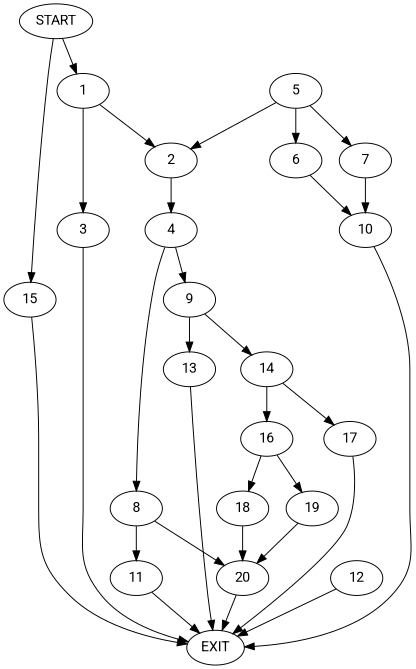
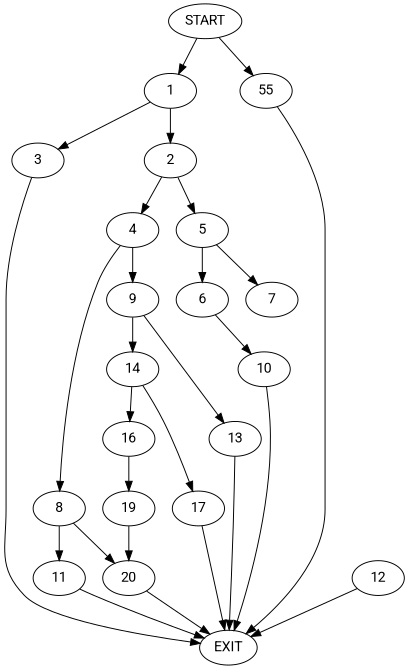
edge "5" -> "2": reversed
edge "7" -> "10": removed
node "15": label "15" -> "55"
node "18": removed
